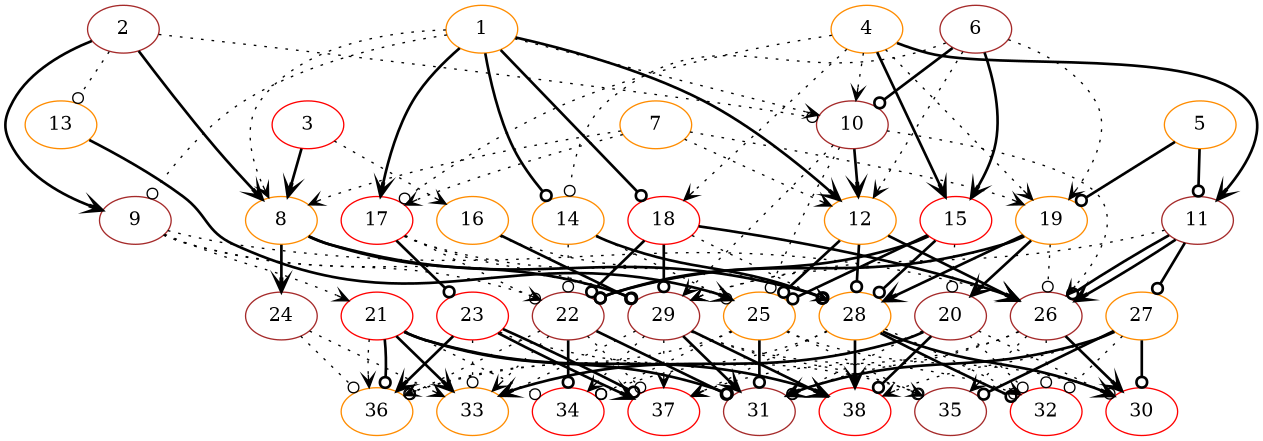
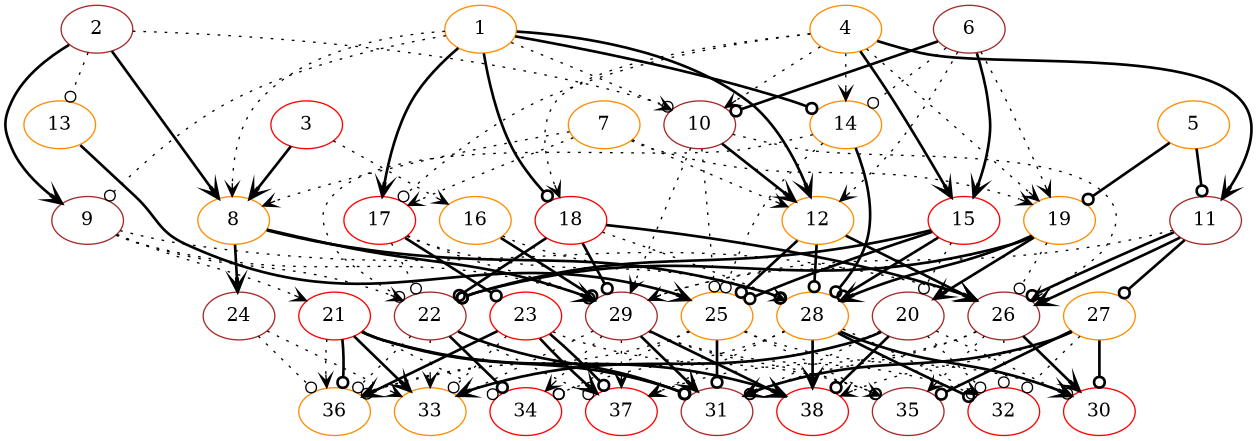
edge "4" -> "14": added
edge "8" -> "29": arrowhead odot -> vee
